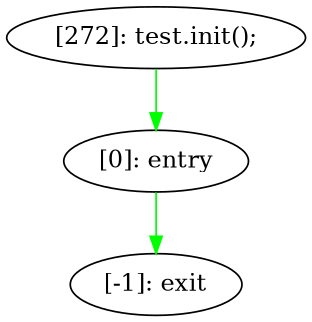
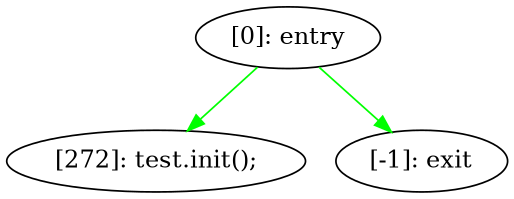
edge "[272]: test.init();" -> "[0]: entry": reversed
